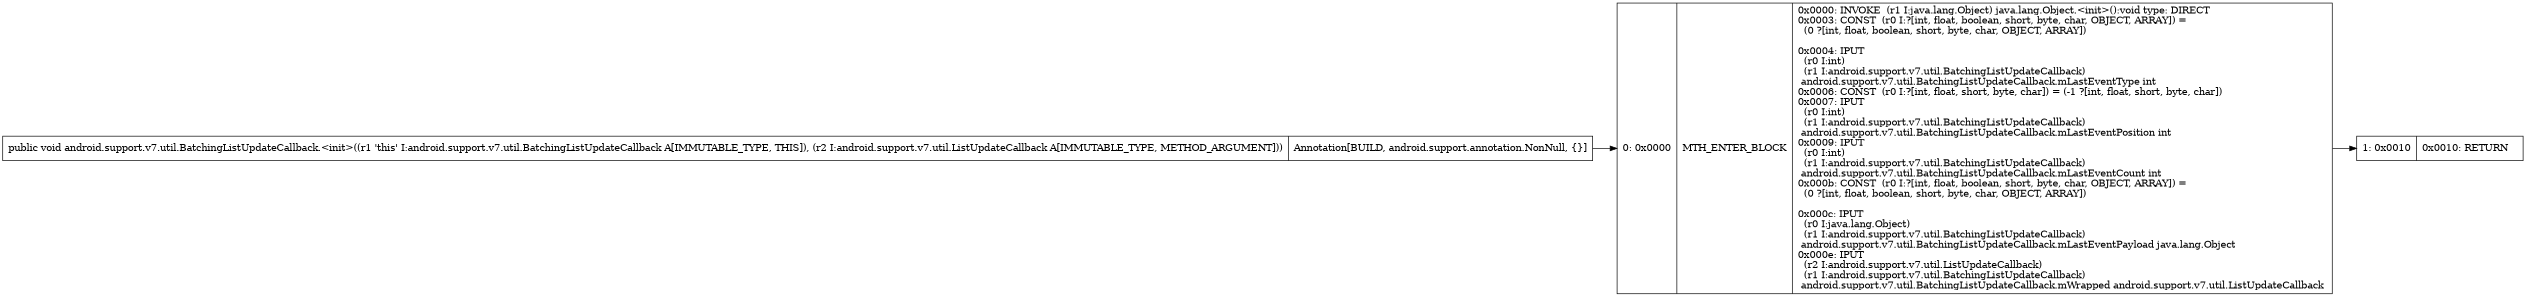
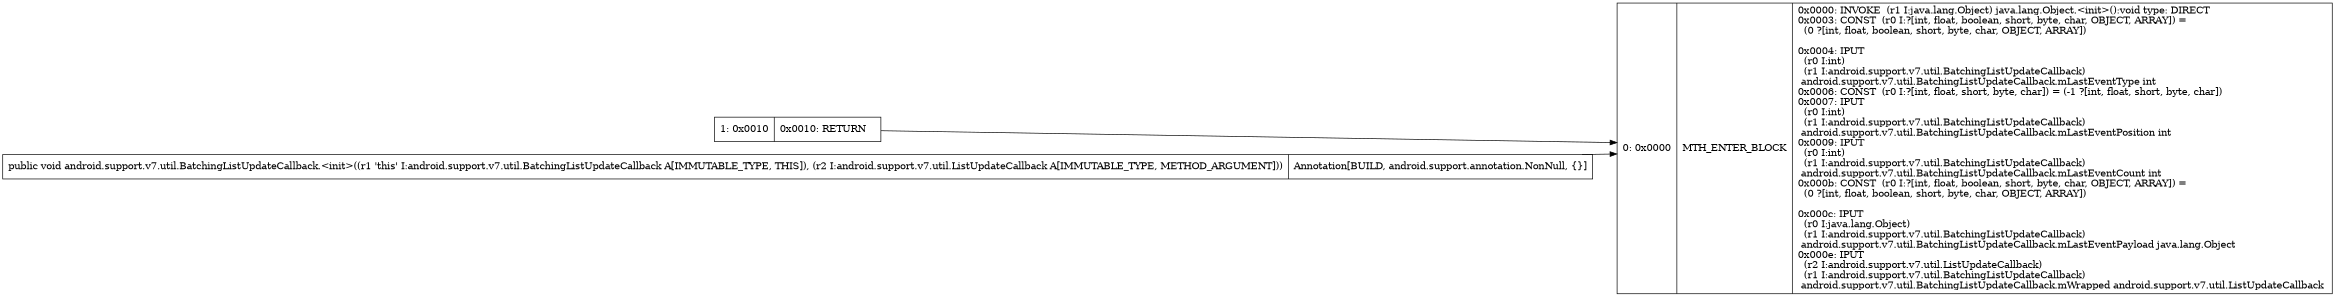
edge "0: 0x0000" -> "1: 0x0010": reversed
